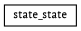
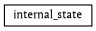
node "state_state": label "state_state" -> "internal_state"
